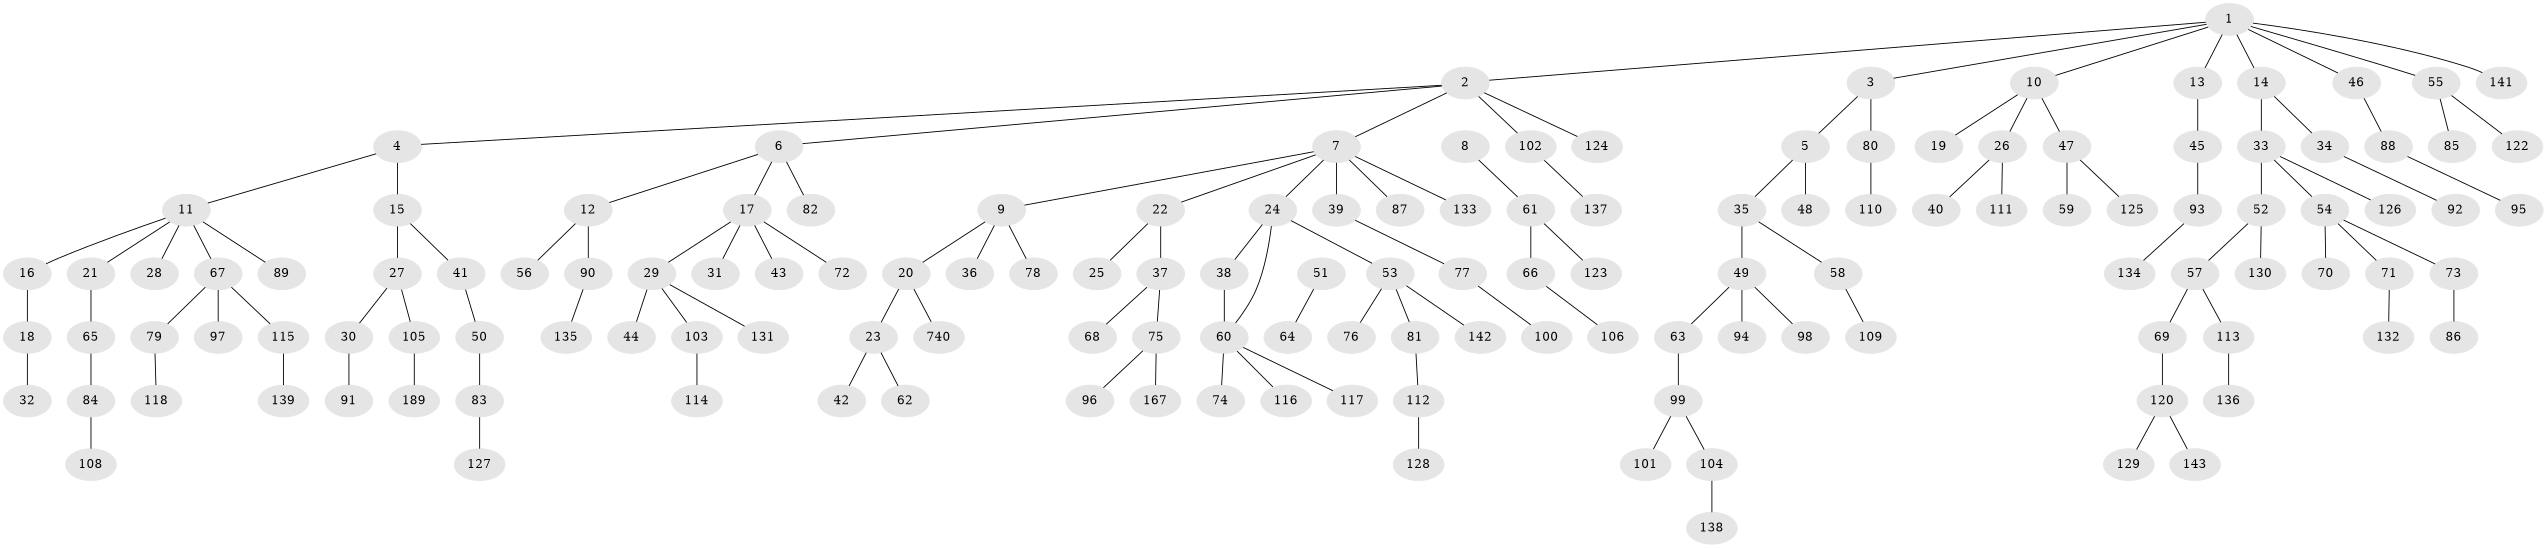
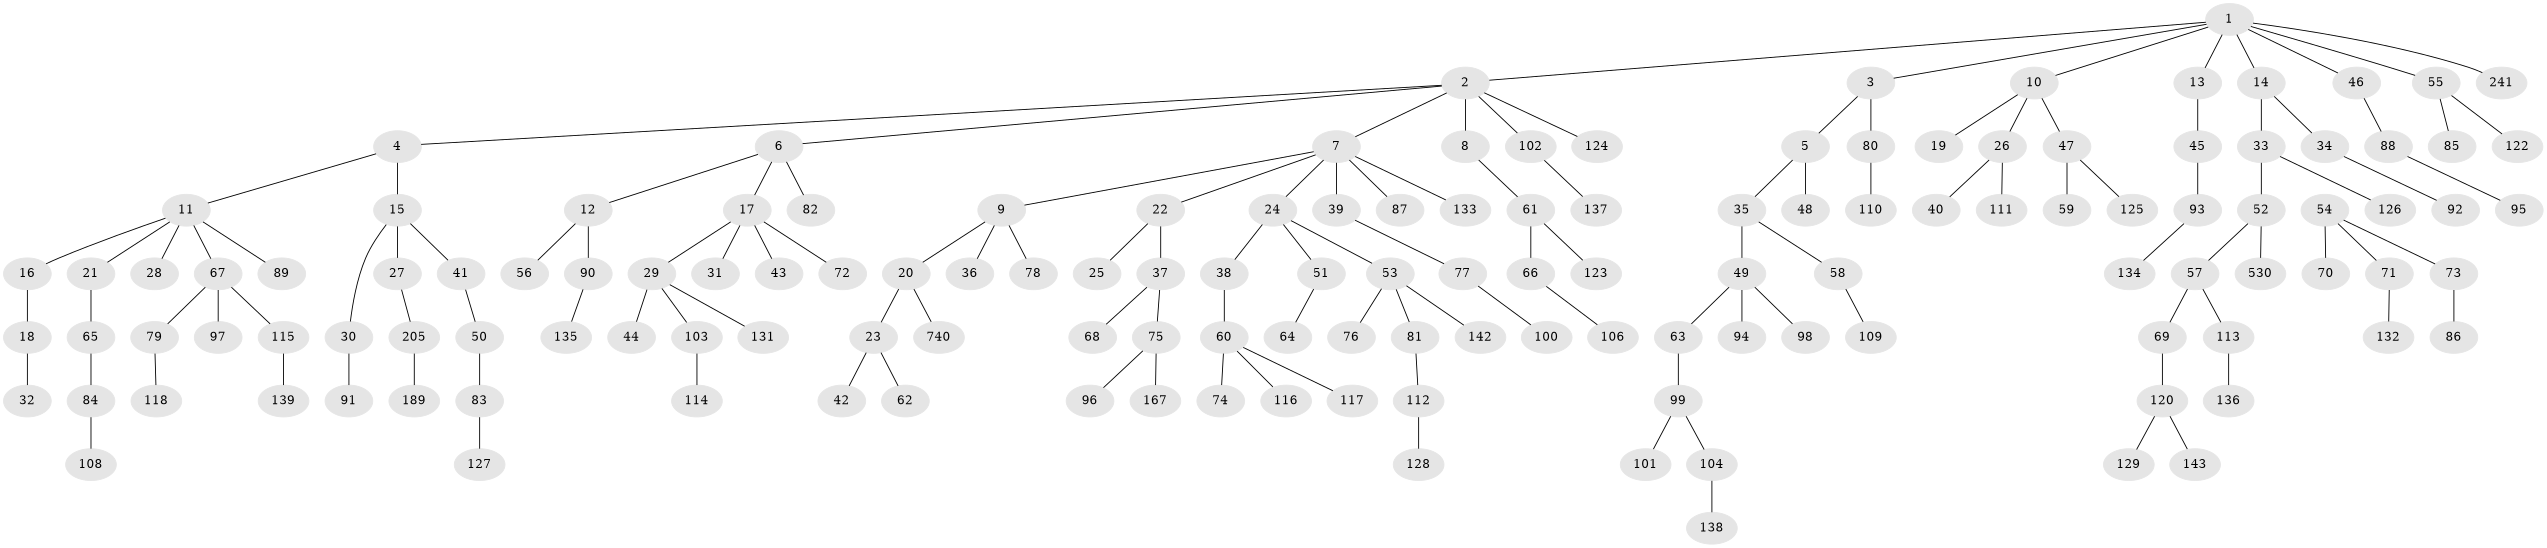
node "141": label "141" -> "241"
edge "2" -- "8": added
edge "33" -- "54": removed
node "130": label "130" -> "530"
edge "24" -- "60": now "24" -- "51"
edge "27" -- "30": now "15" -- "30"
node "105": label "105" -> "205"
